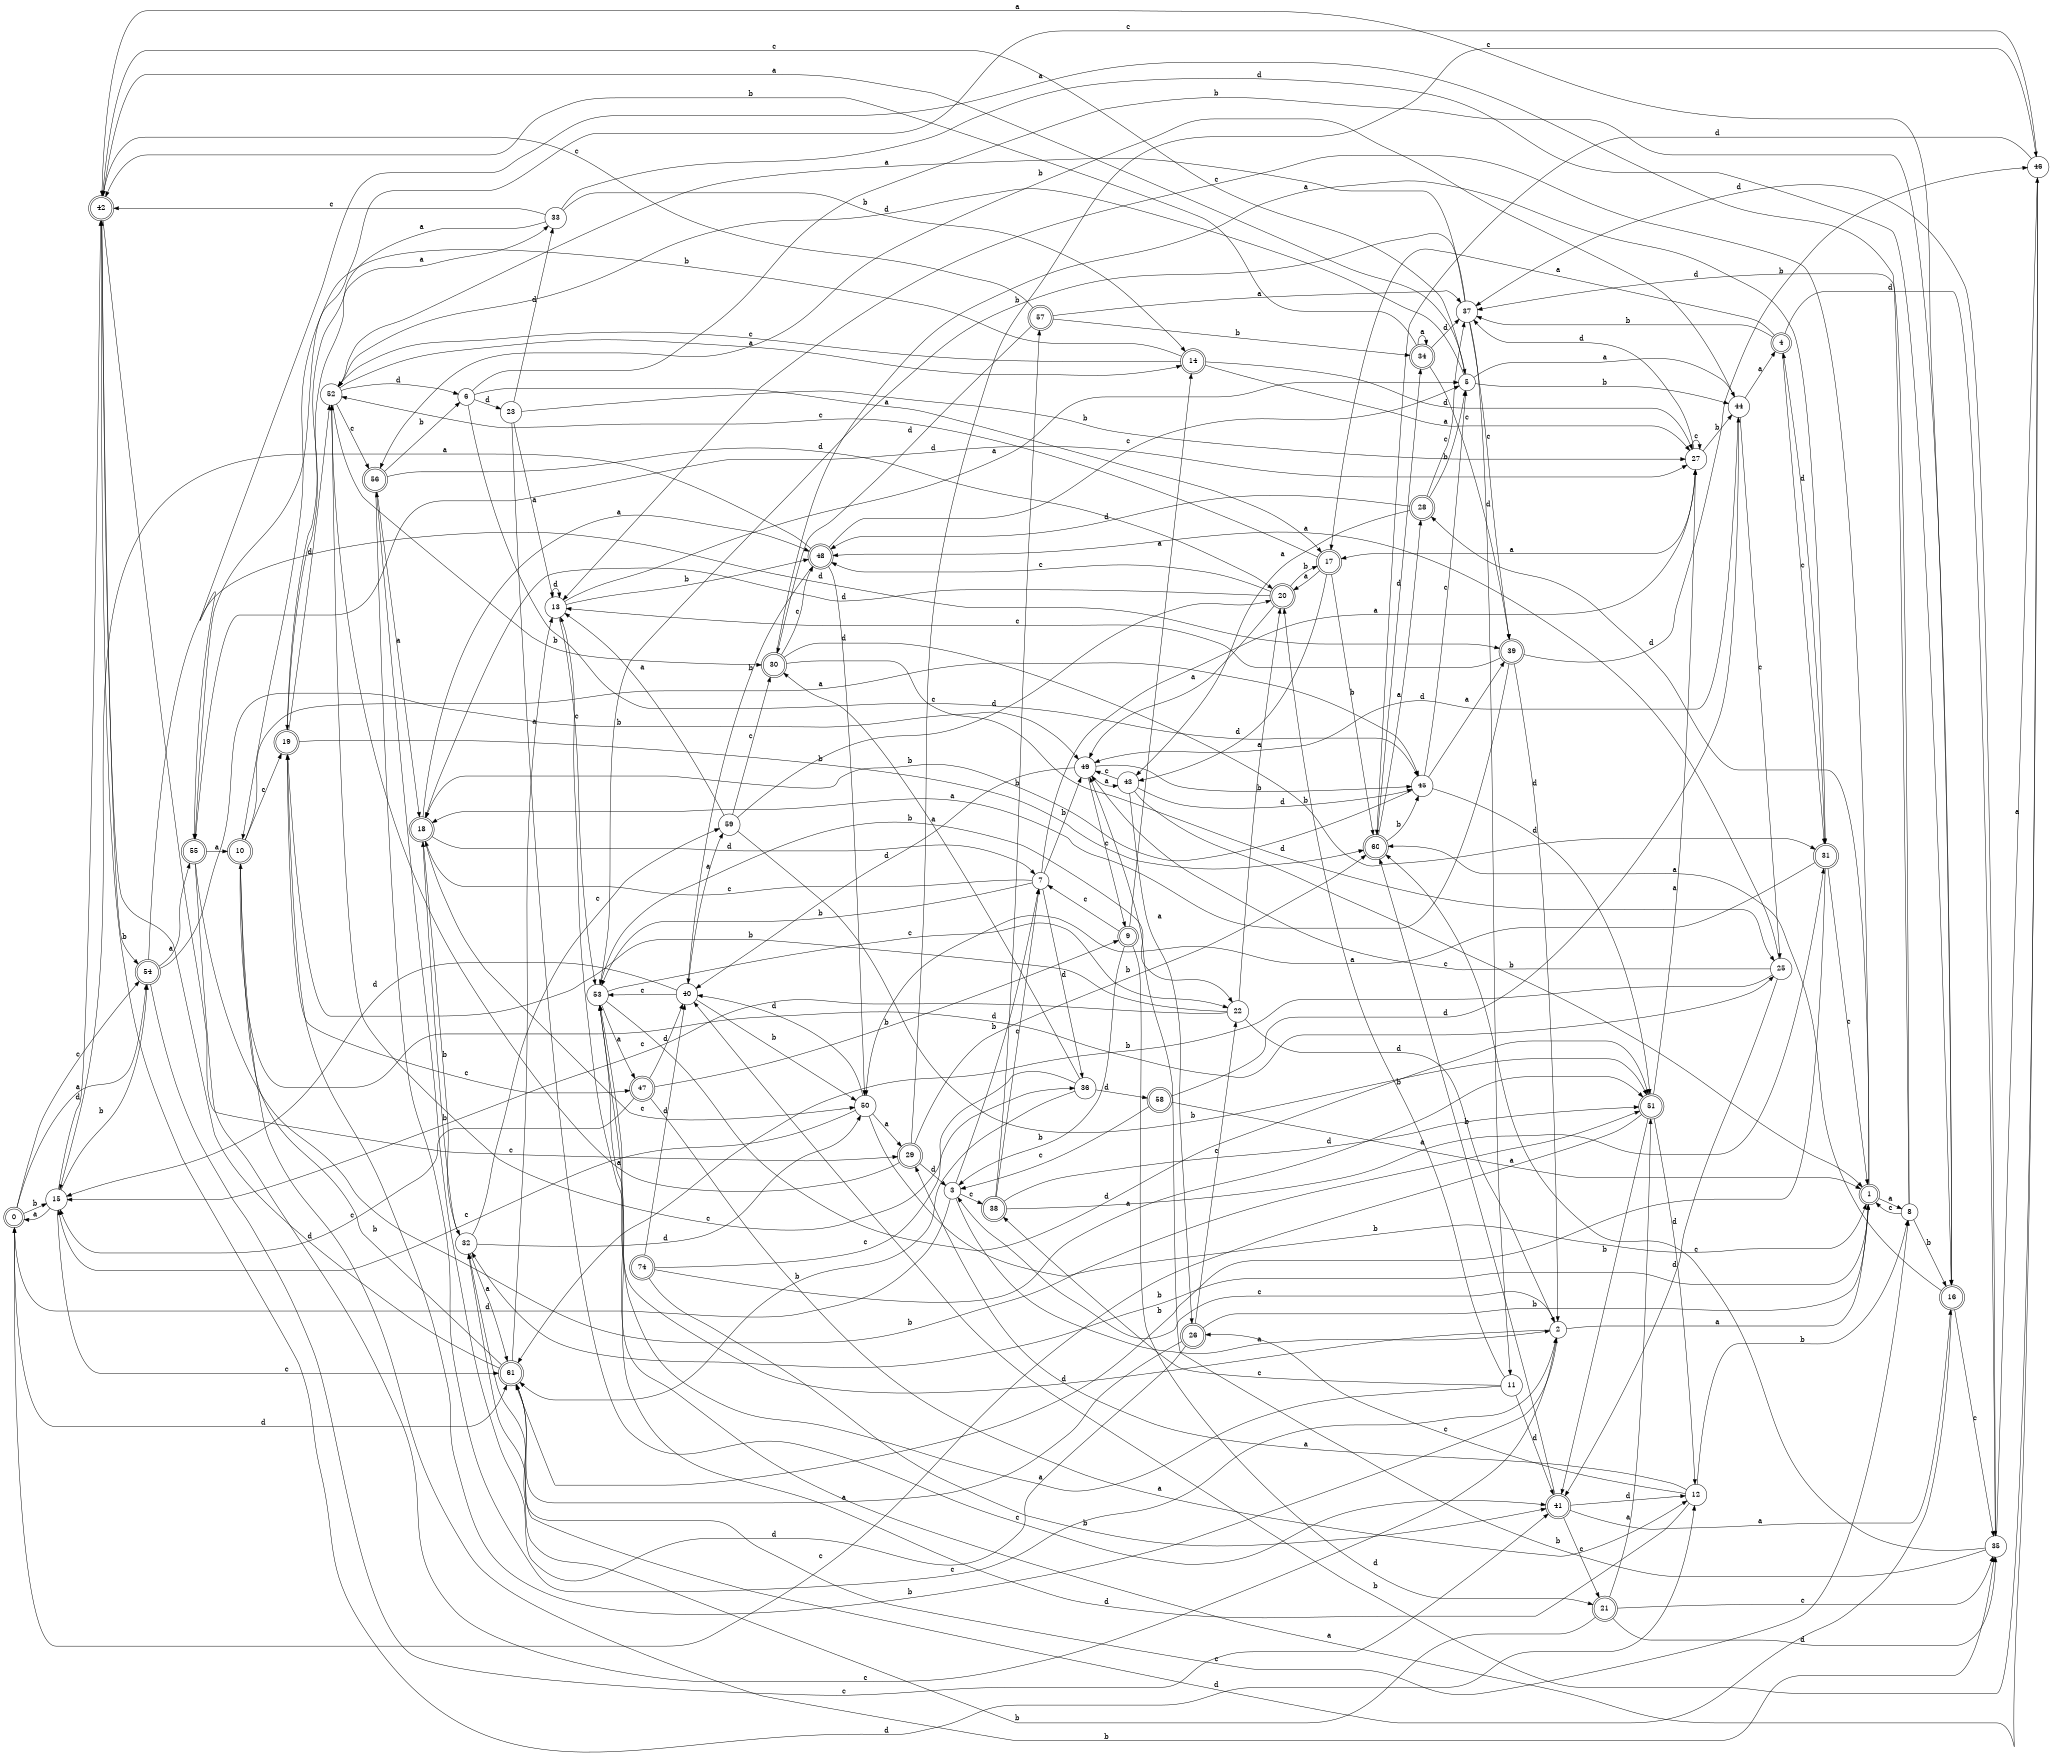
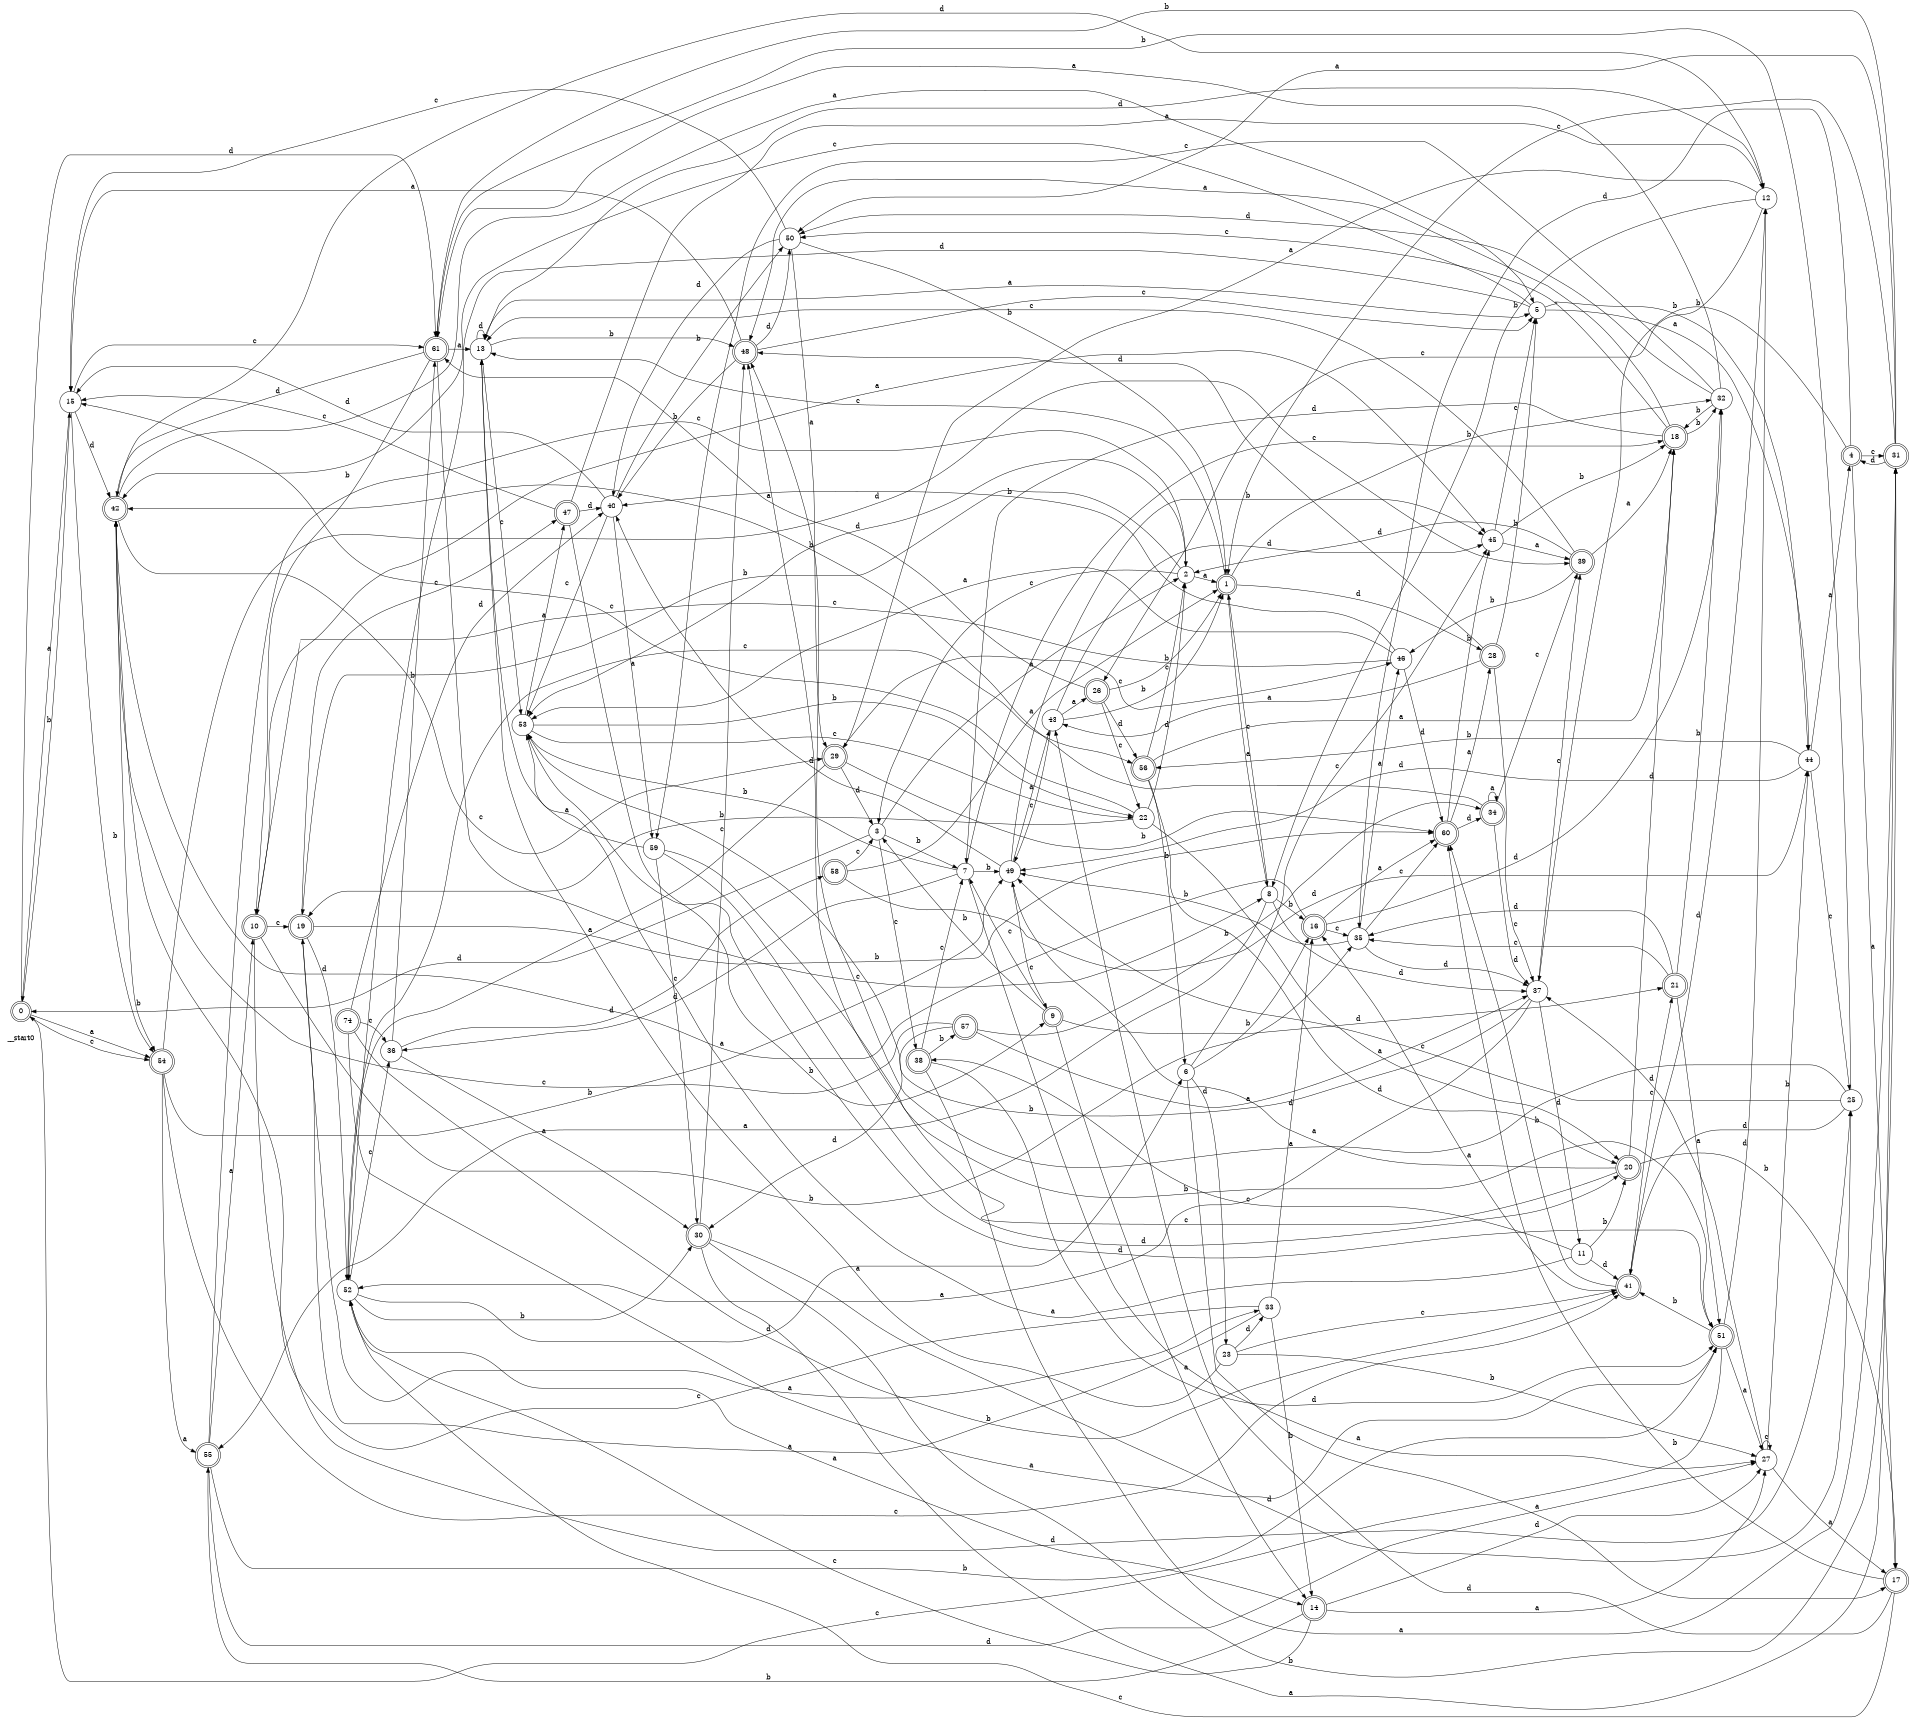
edge "17" -> "20": removed, label "a"
edge "45" -> "51": removed, label "d"
node "__start0": added
edge "36" -> "52": reversed
